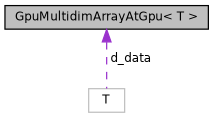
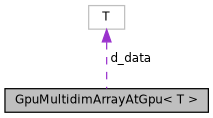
edge "T" -> "GpuMultidimArrayAtGpu< T >": reversed
